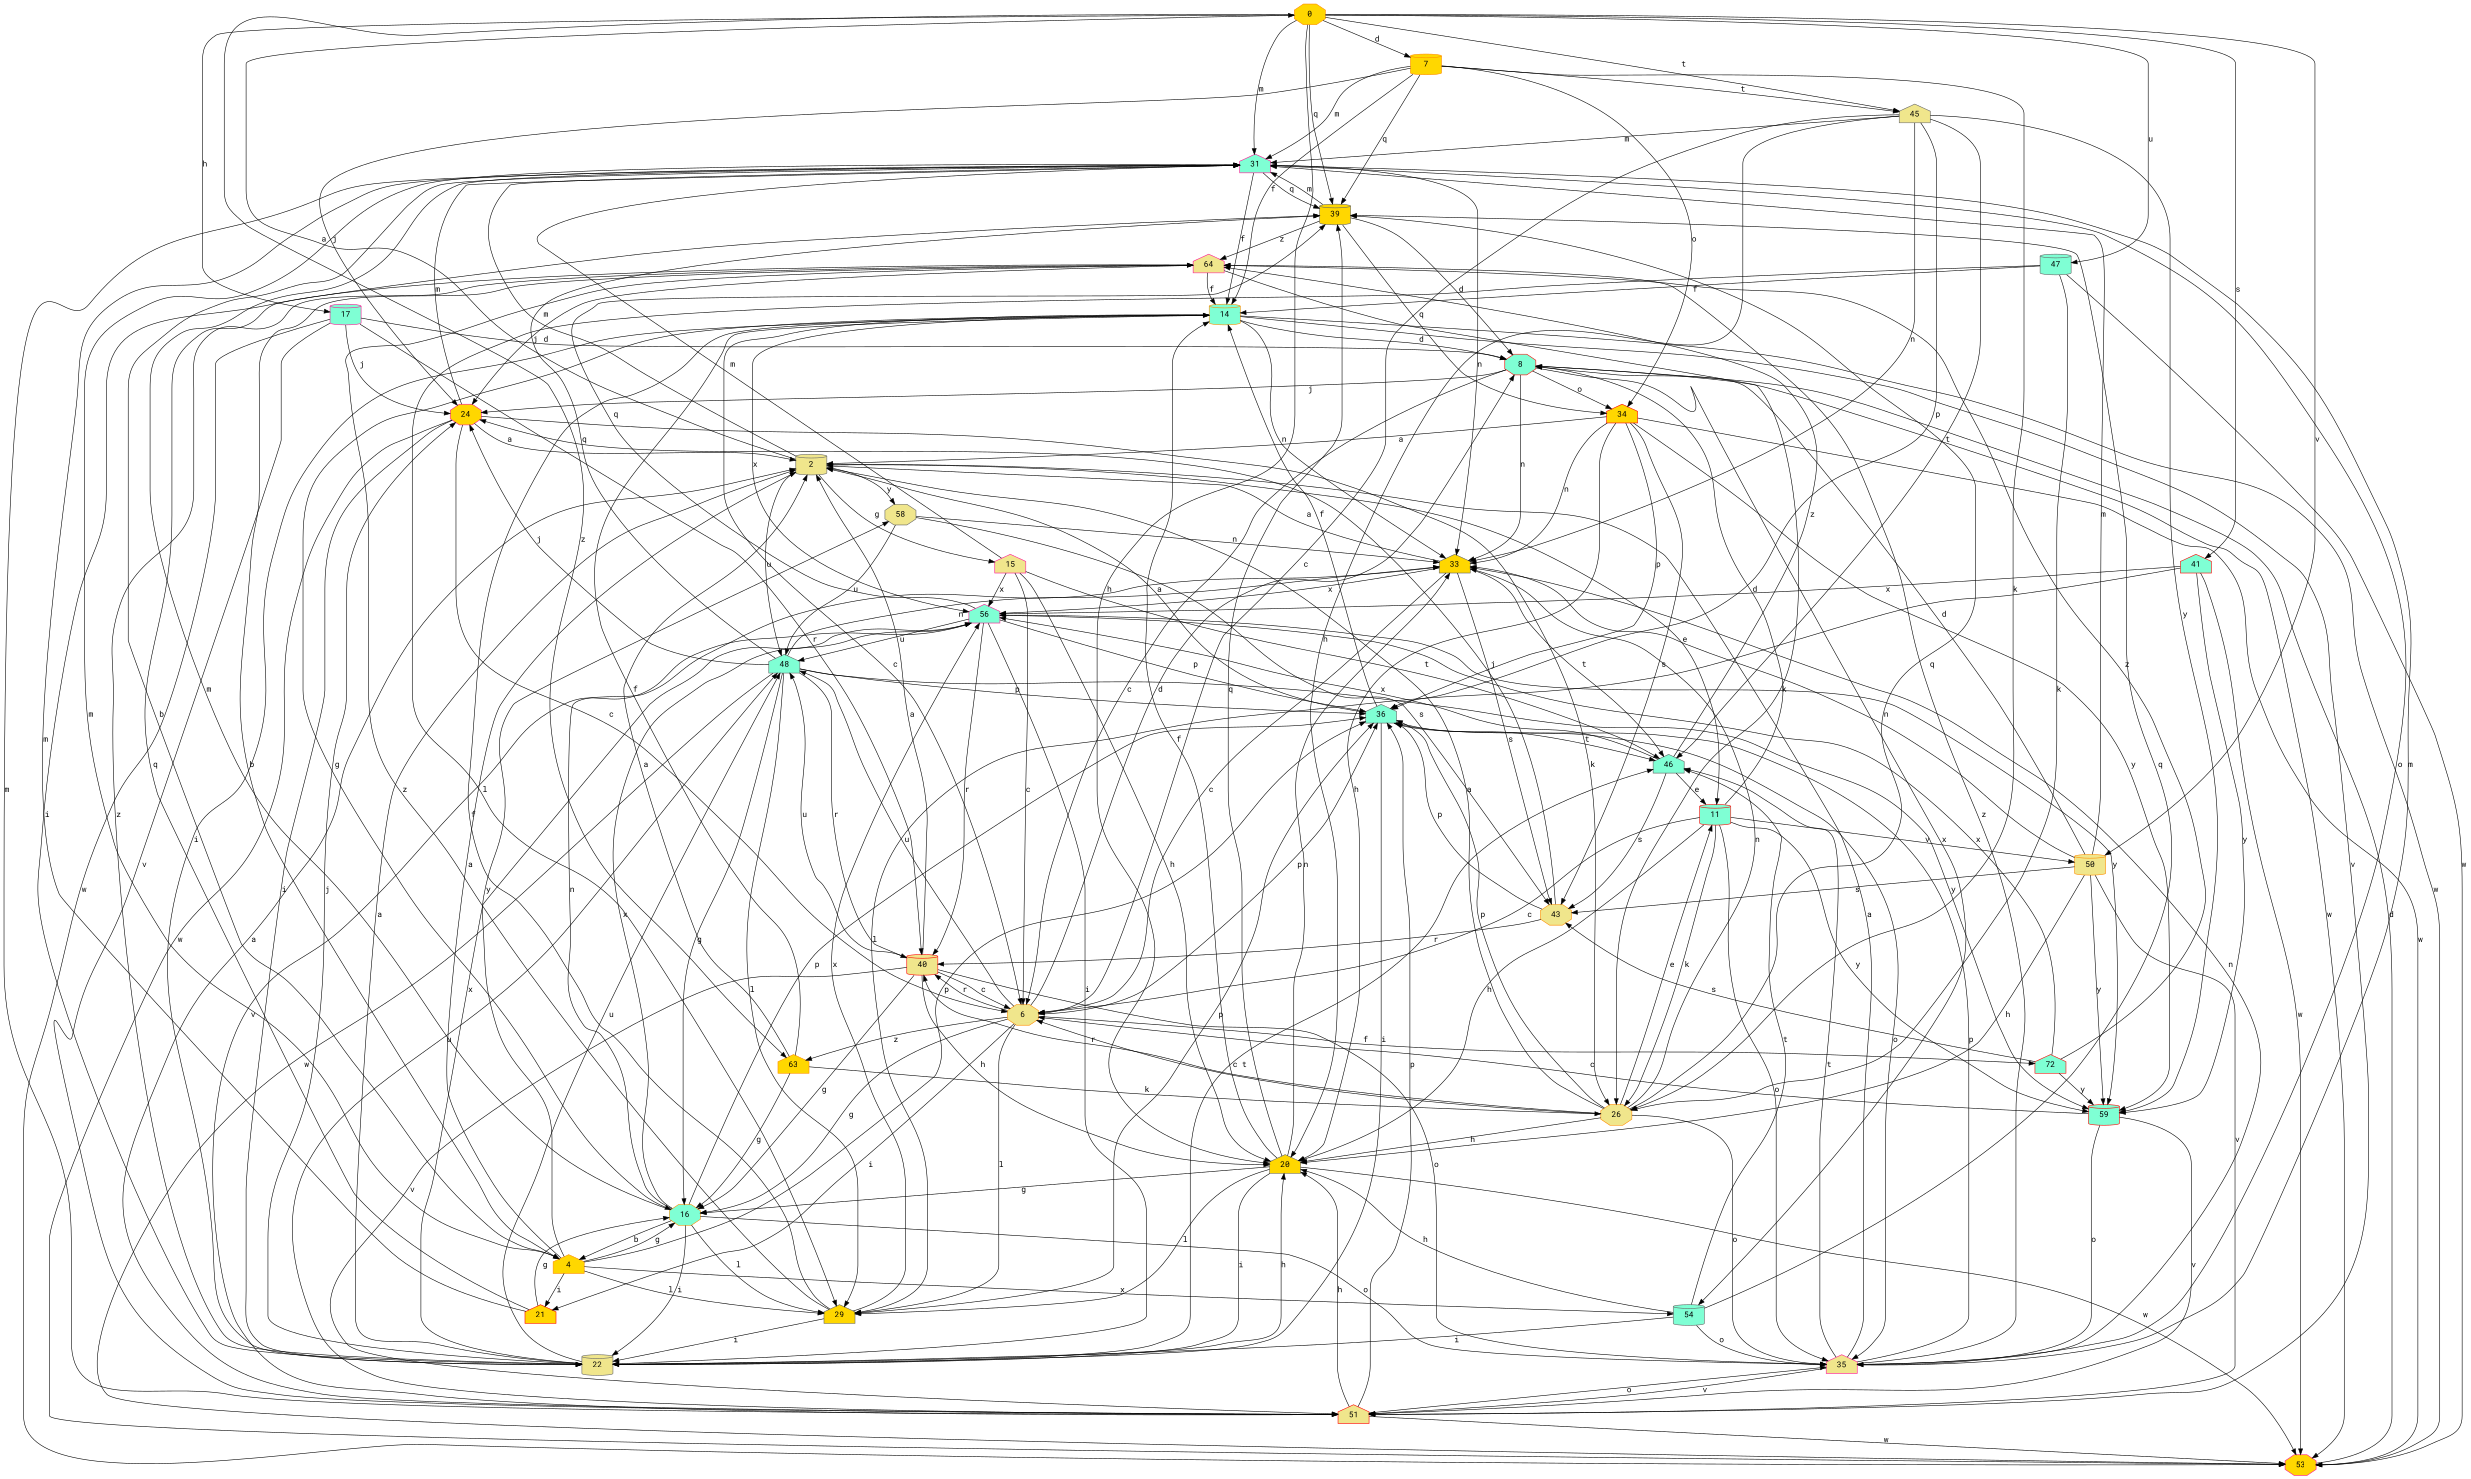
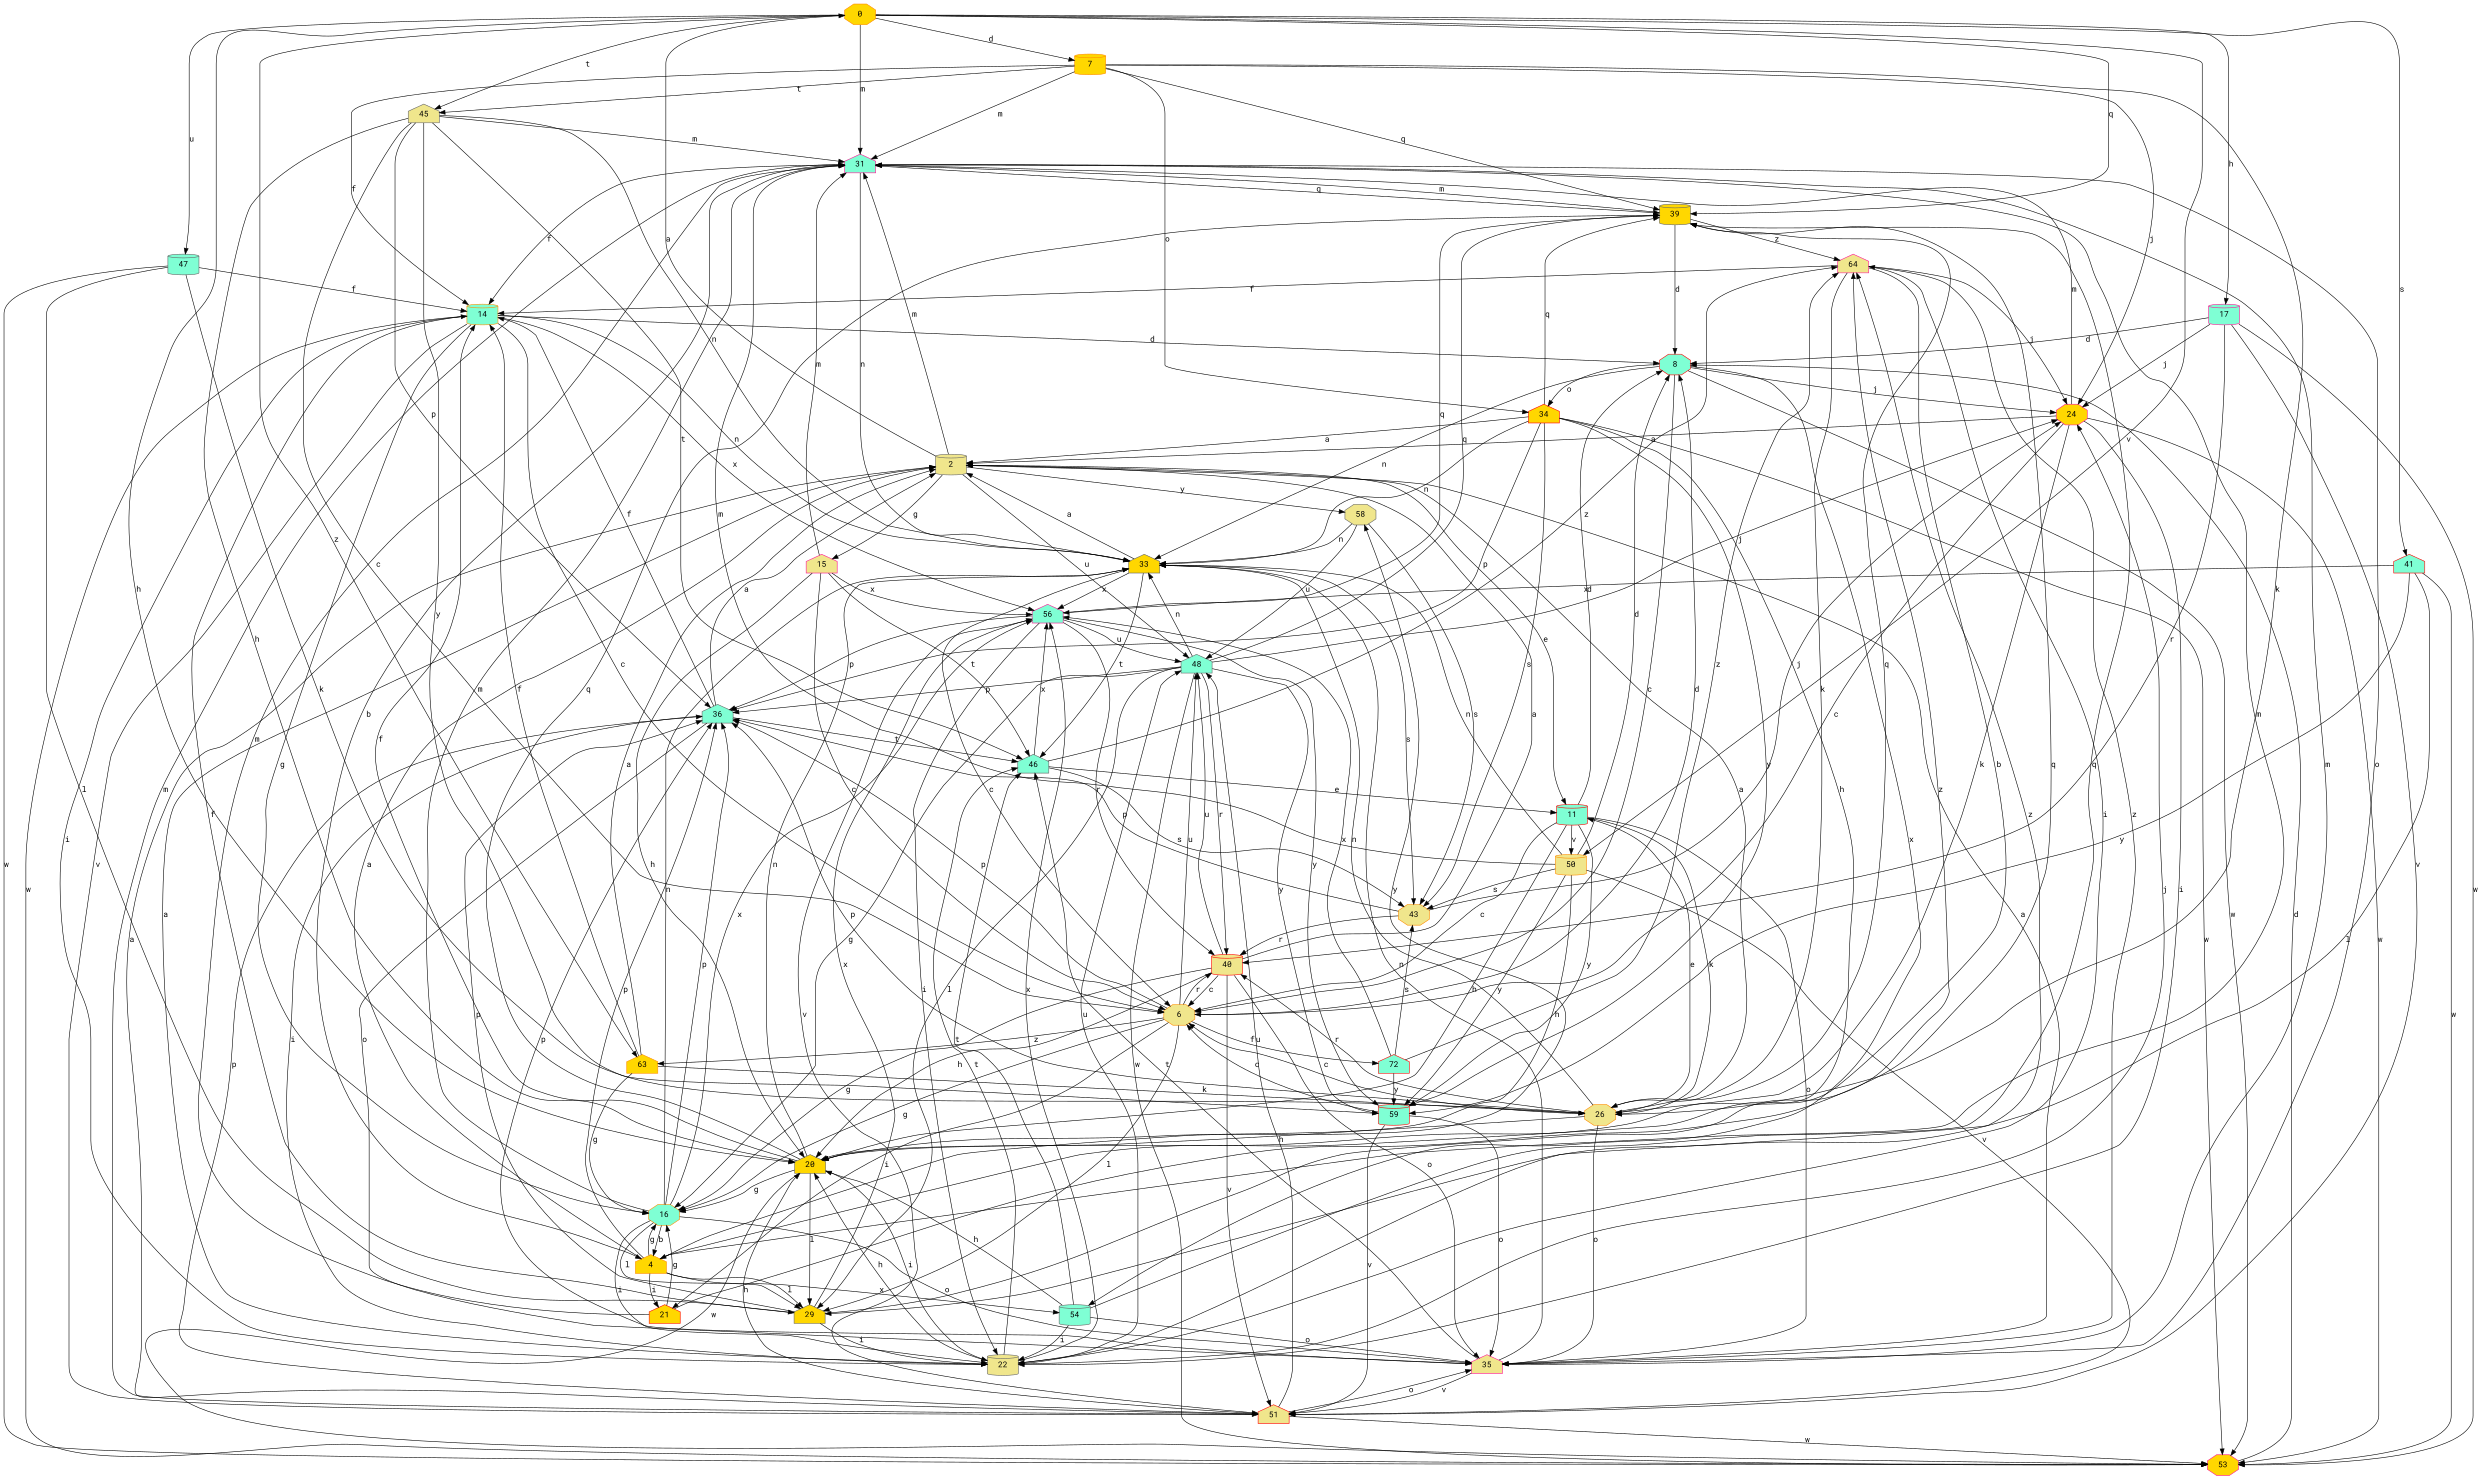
edge "39" -> "34": reversed
